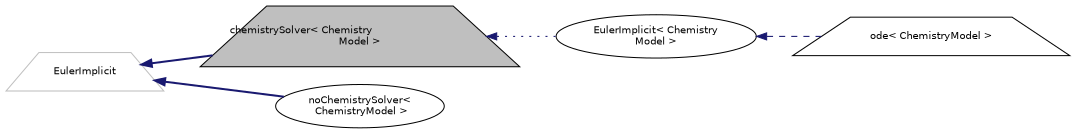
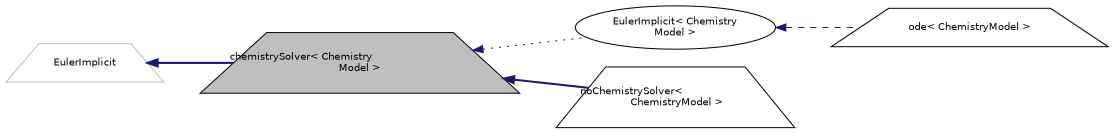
edge "noChemistrySolver< ChemistryModel >" -> "EulerImplicit": now "noChemistrySolver< ChemistryModel >" -> "chemistrySolver< Chemistry Model >"
node "noChemistrySolver< ChemistryModel >": shape ellipse -> trapezium
